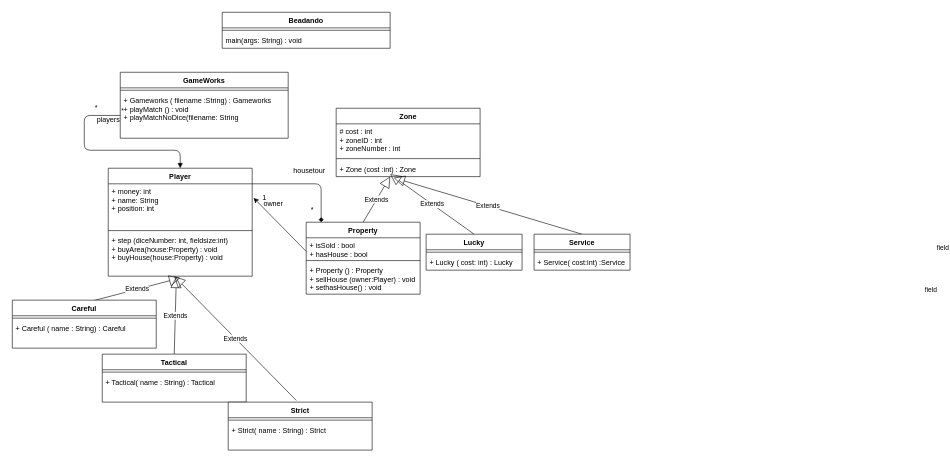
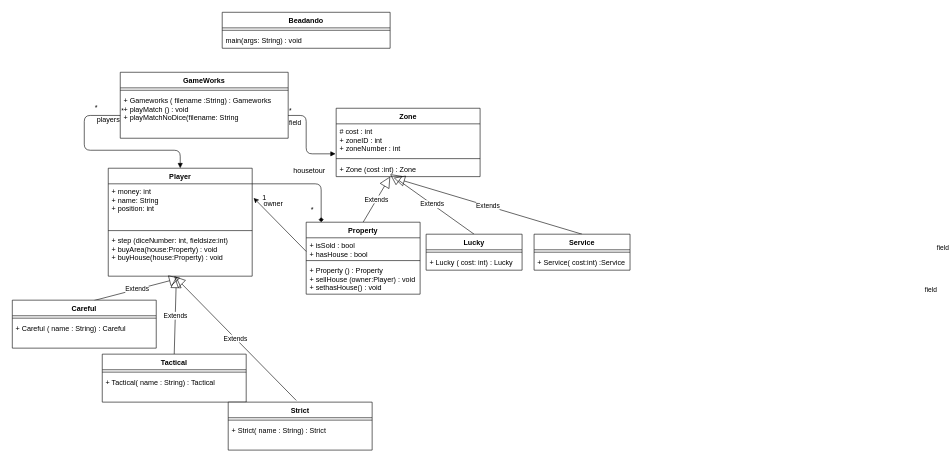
edge "+ Gameworks ( filename :String) : Gameworks + playMatch () : void + playMatchNoDice(filename: String" -> "# cost : int + zoneID : int + zoneNumber : int": added, labels "*", "field"
